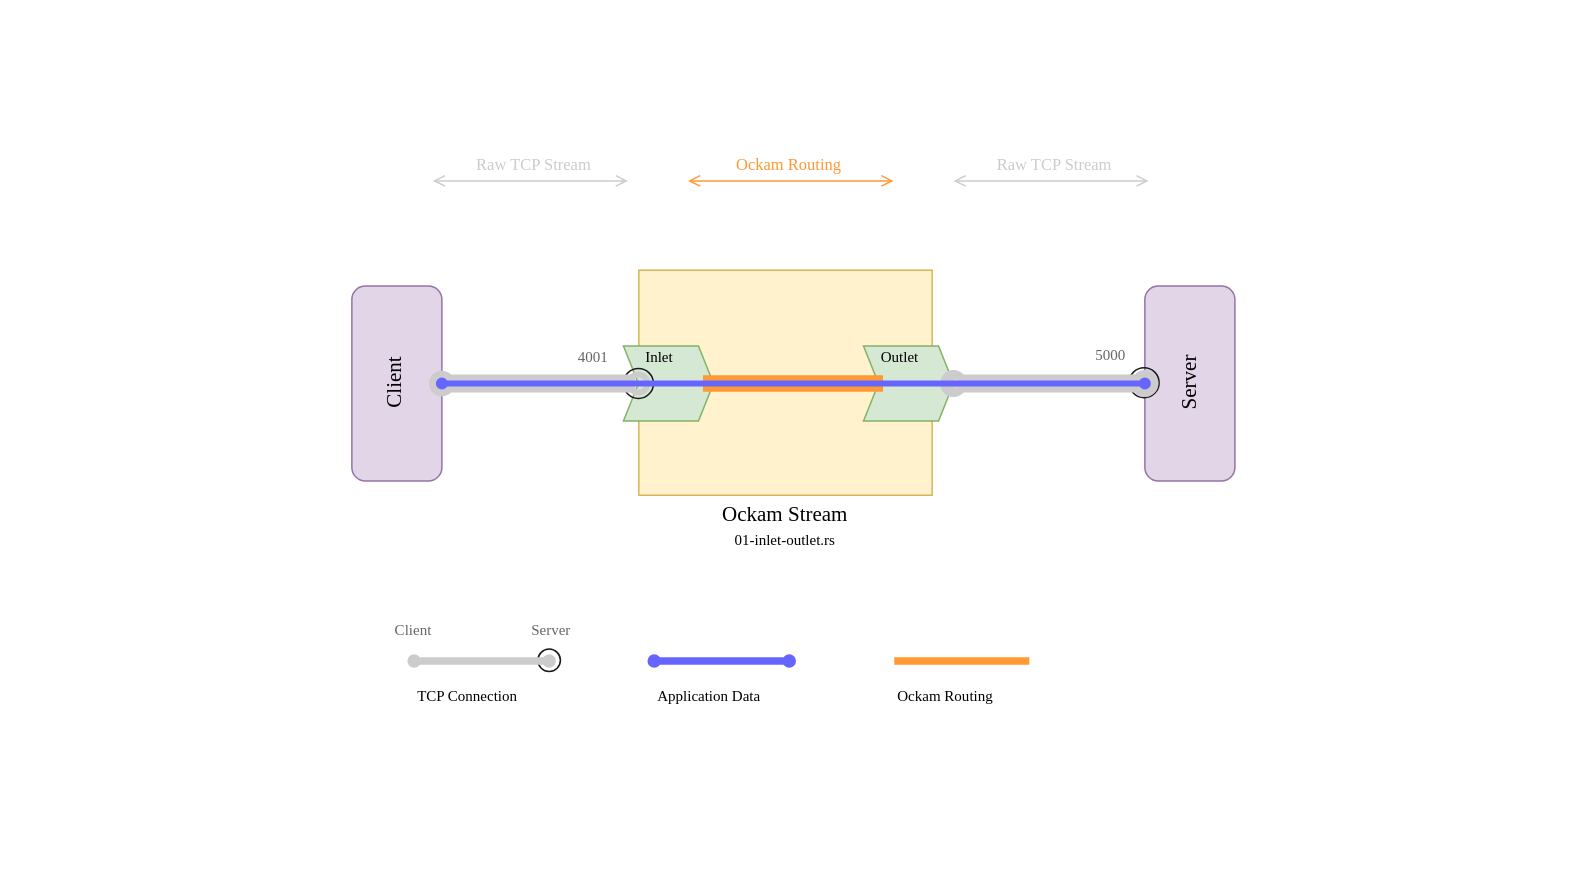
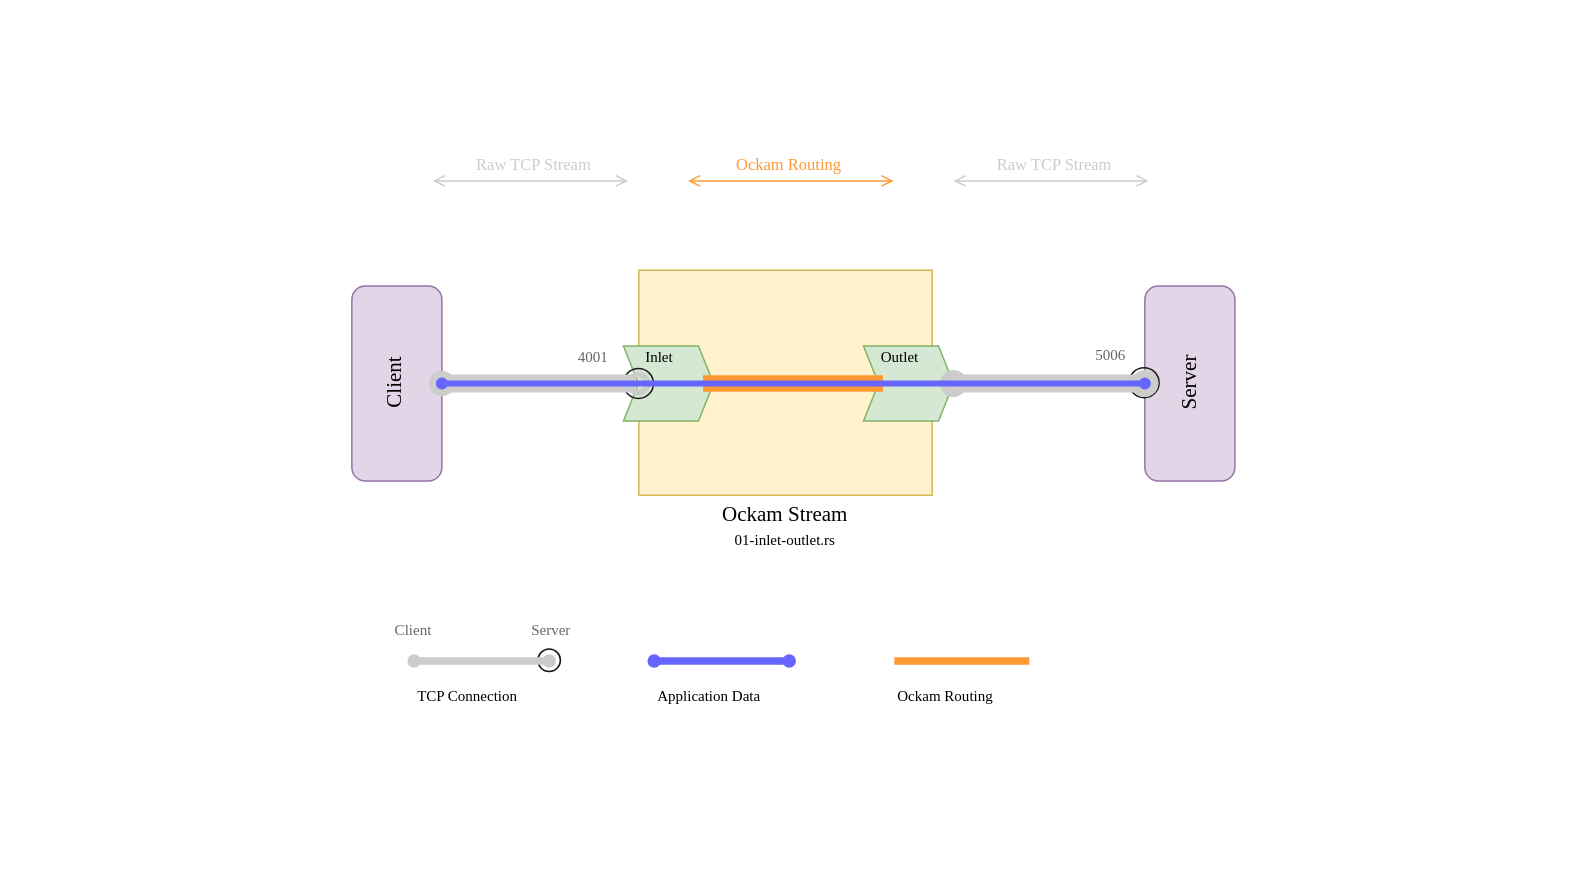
node "5000": label "5000" -> "5006"
